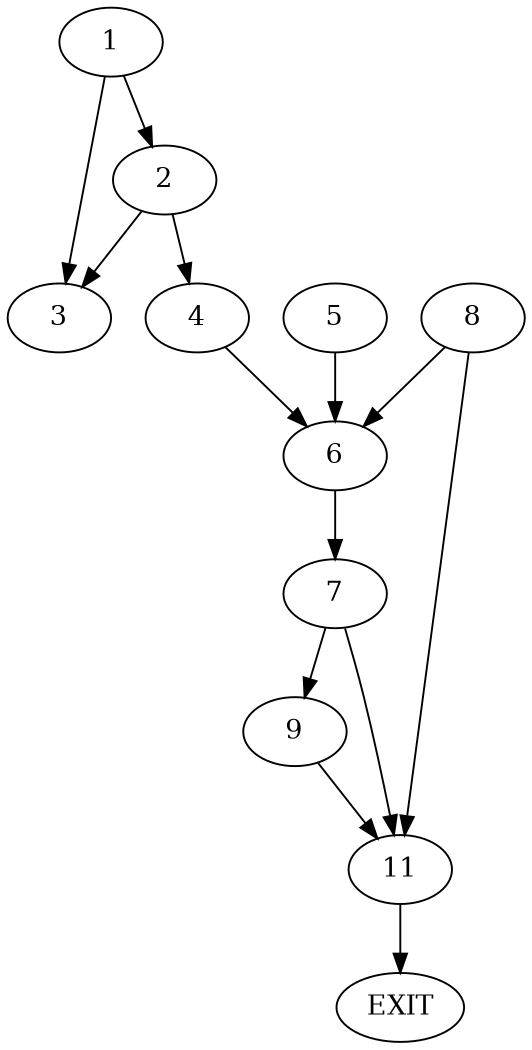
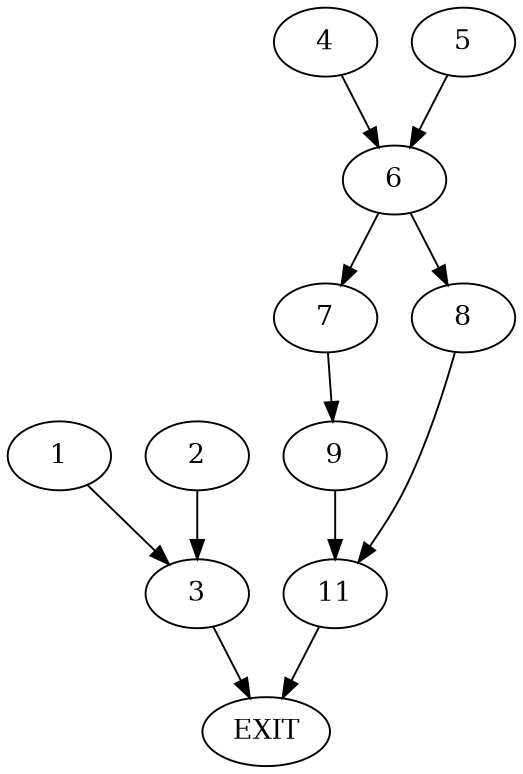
edge "1" -> "2": removed
edge "2" -> "4": removed
edge "8" -> "6": reversed
edge "3" -> "EXIT": added
edge "7" -> "11": removed
